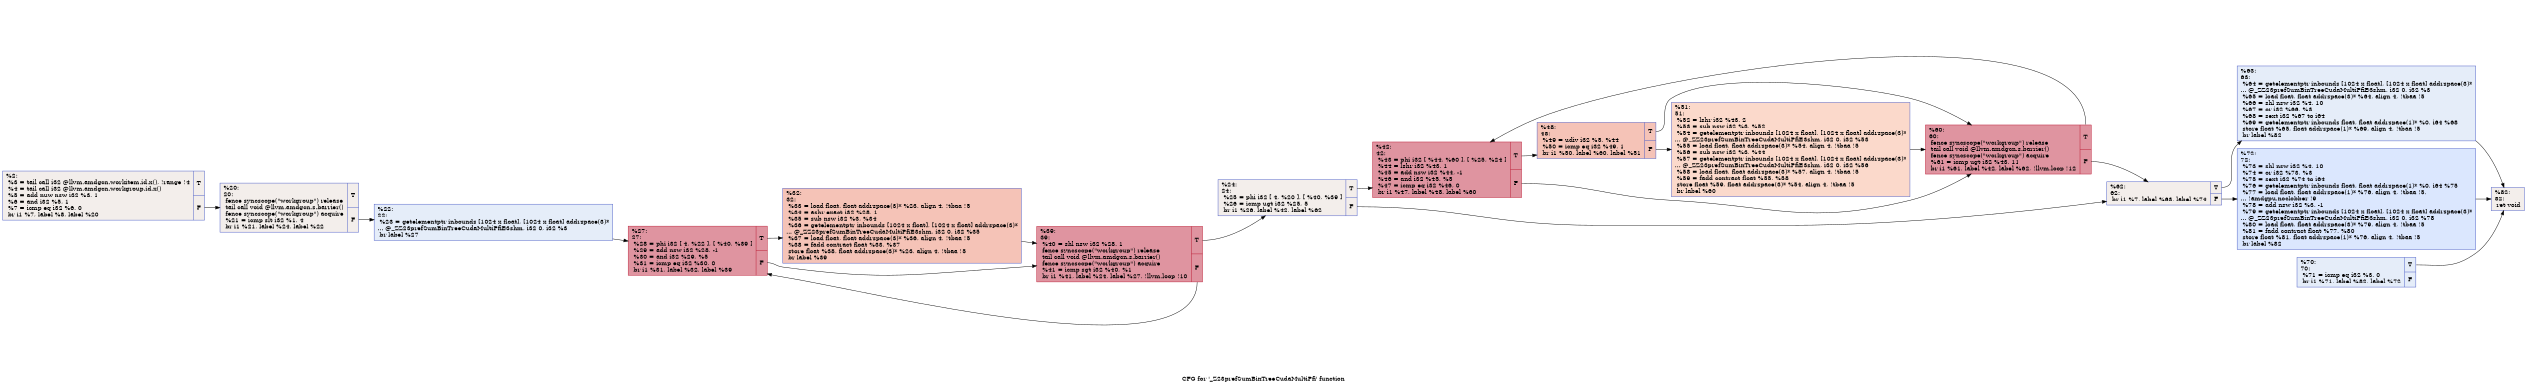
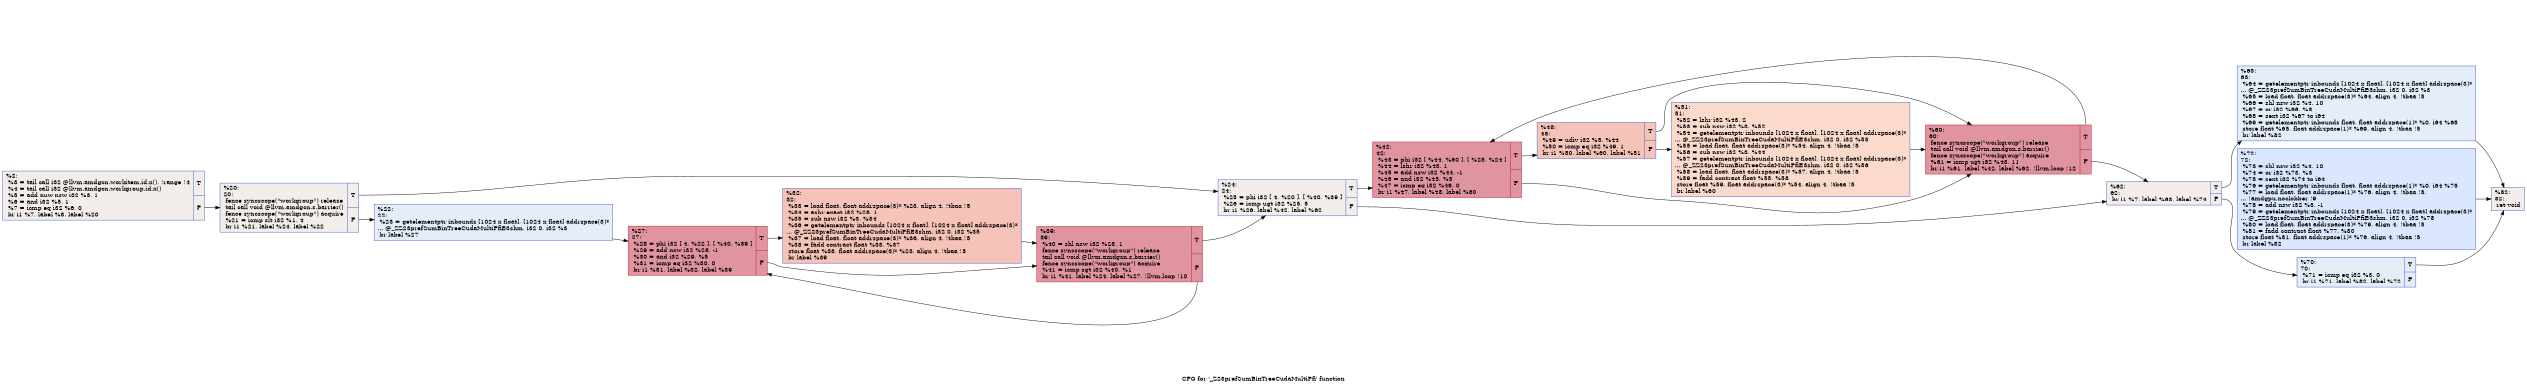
edge "%20:" -> "%24:": added
edge "%62:" -> "%72:": now "%62:" -> "%70:"
